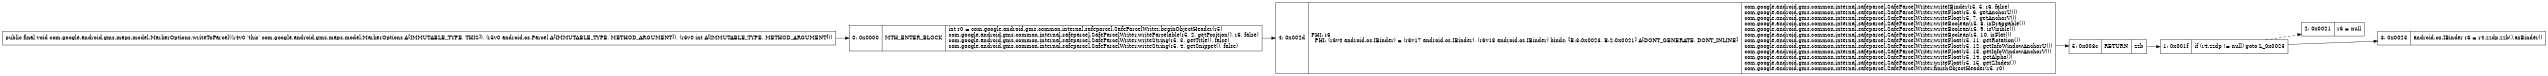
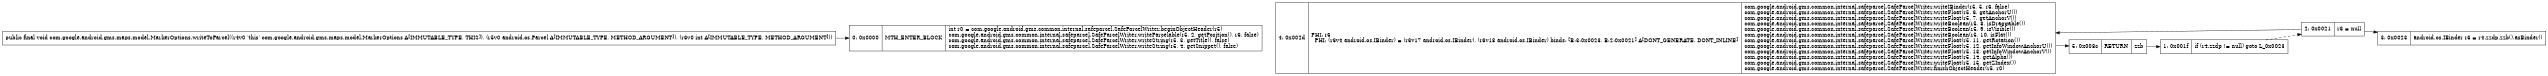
edge "0: 0x0000" -> "4: 0x002d": now "2: 0x0021" -> "4: 0x002d"
edge "1: 0x001f" -> "3: 0x0023": now "2: 0x0021" -> "3: 0x0023"
